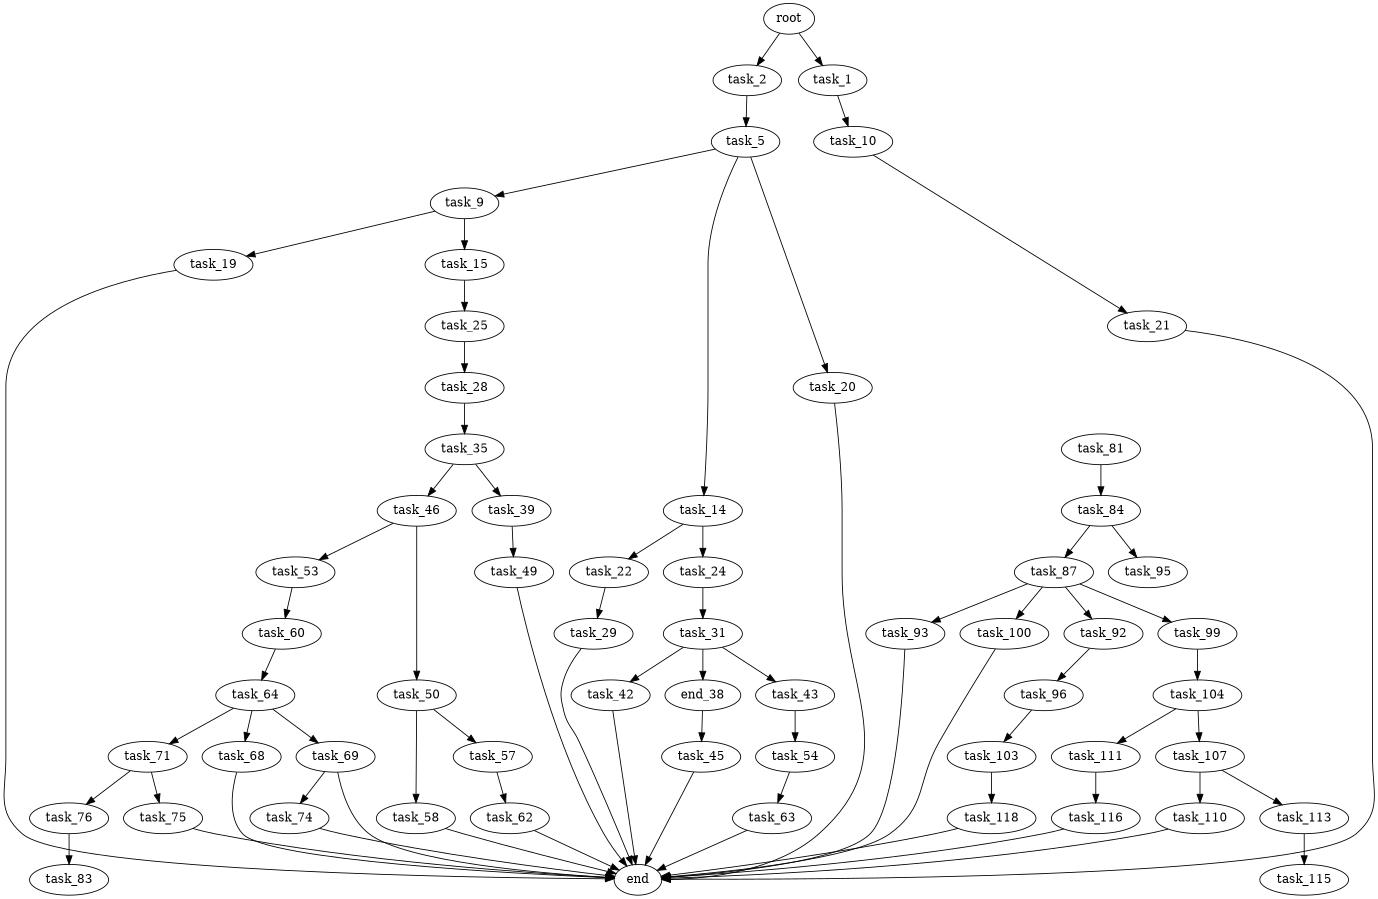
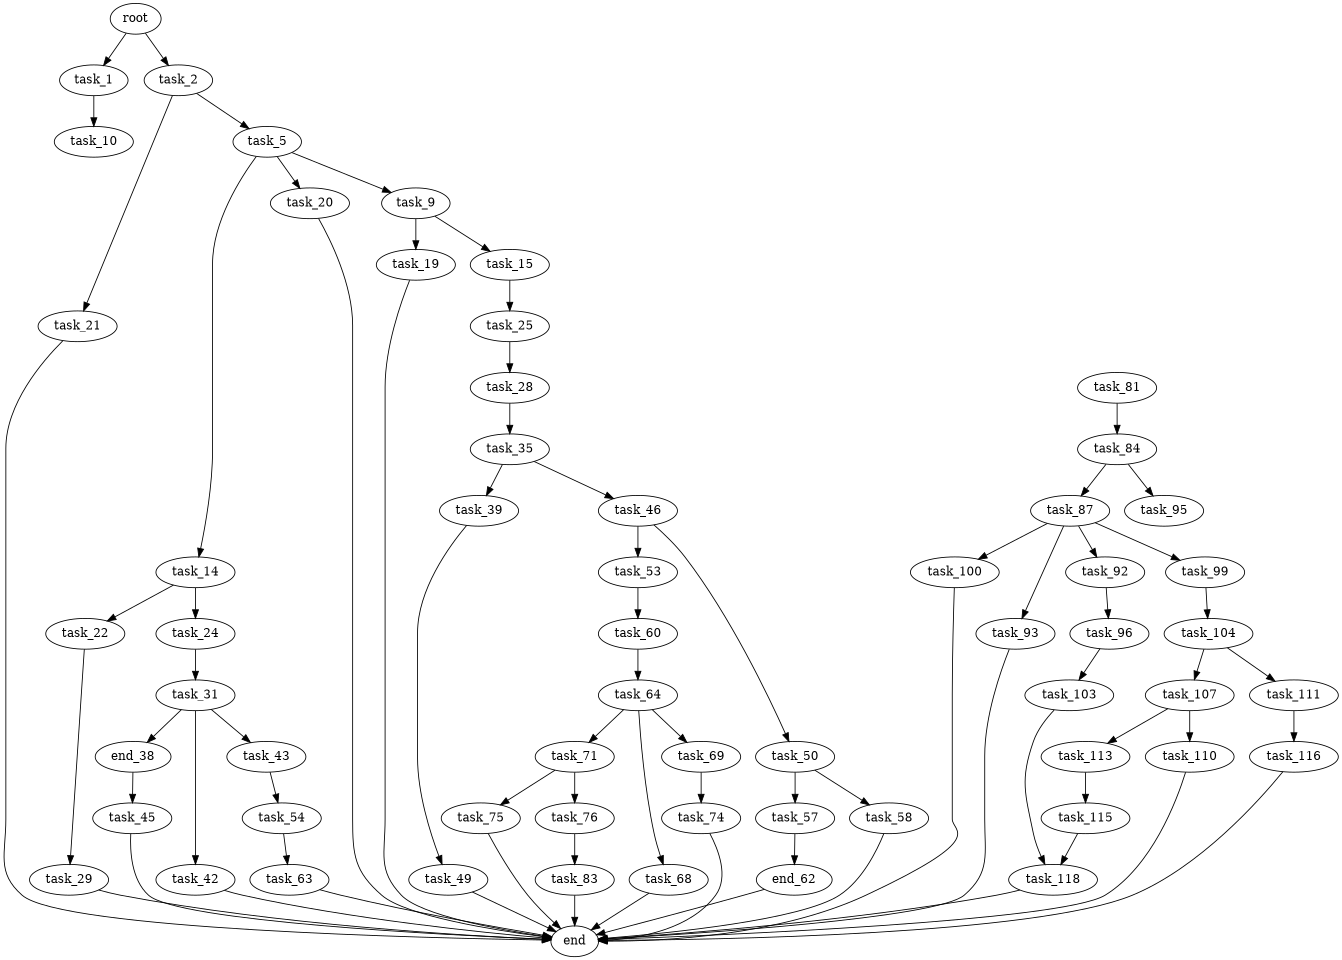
edge "task_10" -> "task_21": now "task_2" -> "task_21"
node "task_62": label "task_62" -> "end_62"
edge "task_115" -> "task_118": added
edge "task_69" -> "end": now "task_83" -> "end"
